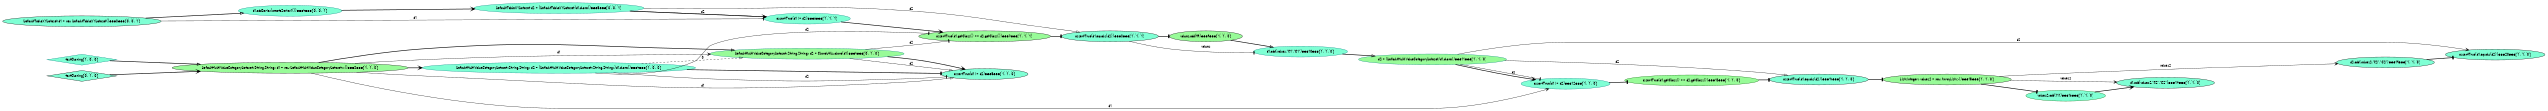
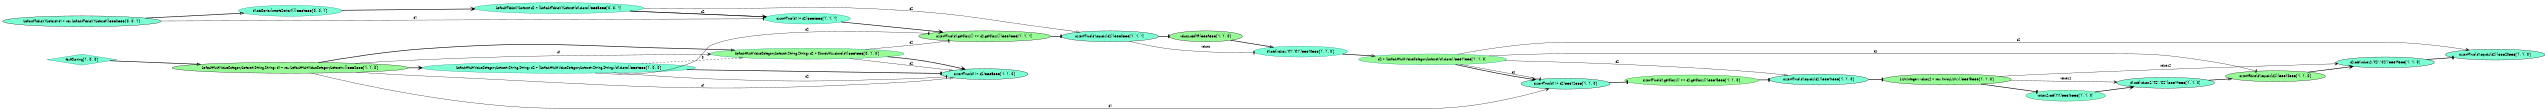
node "testCloning['0', '1', '0']": removed
node "assertFalse(d1.equals(d2))@@@18@@@['1', '1', '0']": added
node "assertTrue(d1 != d2)@@@12@@@['1', '1', '0']": color teal -> black
